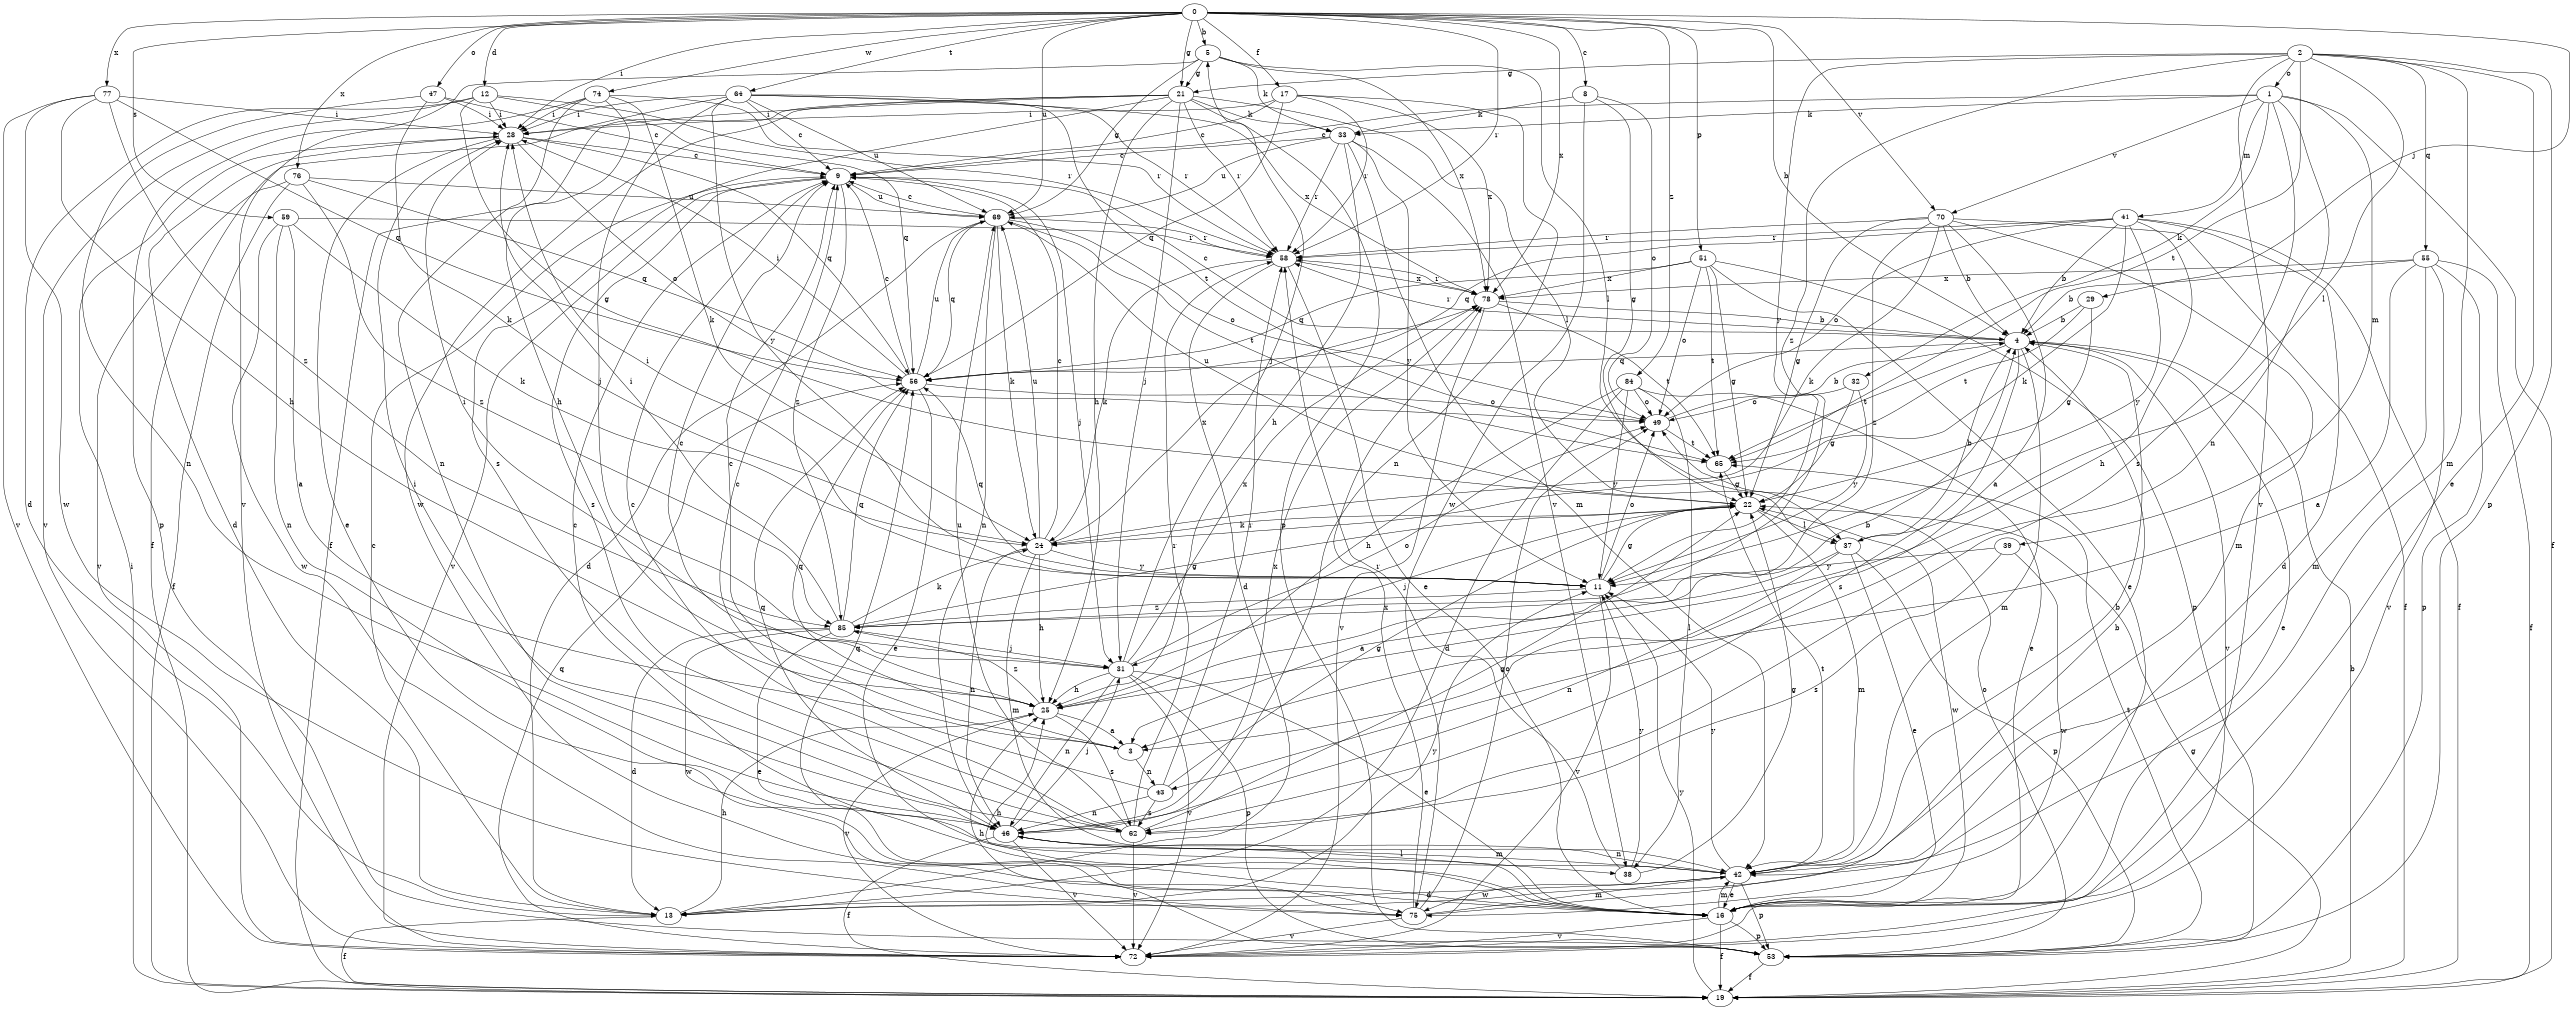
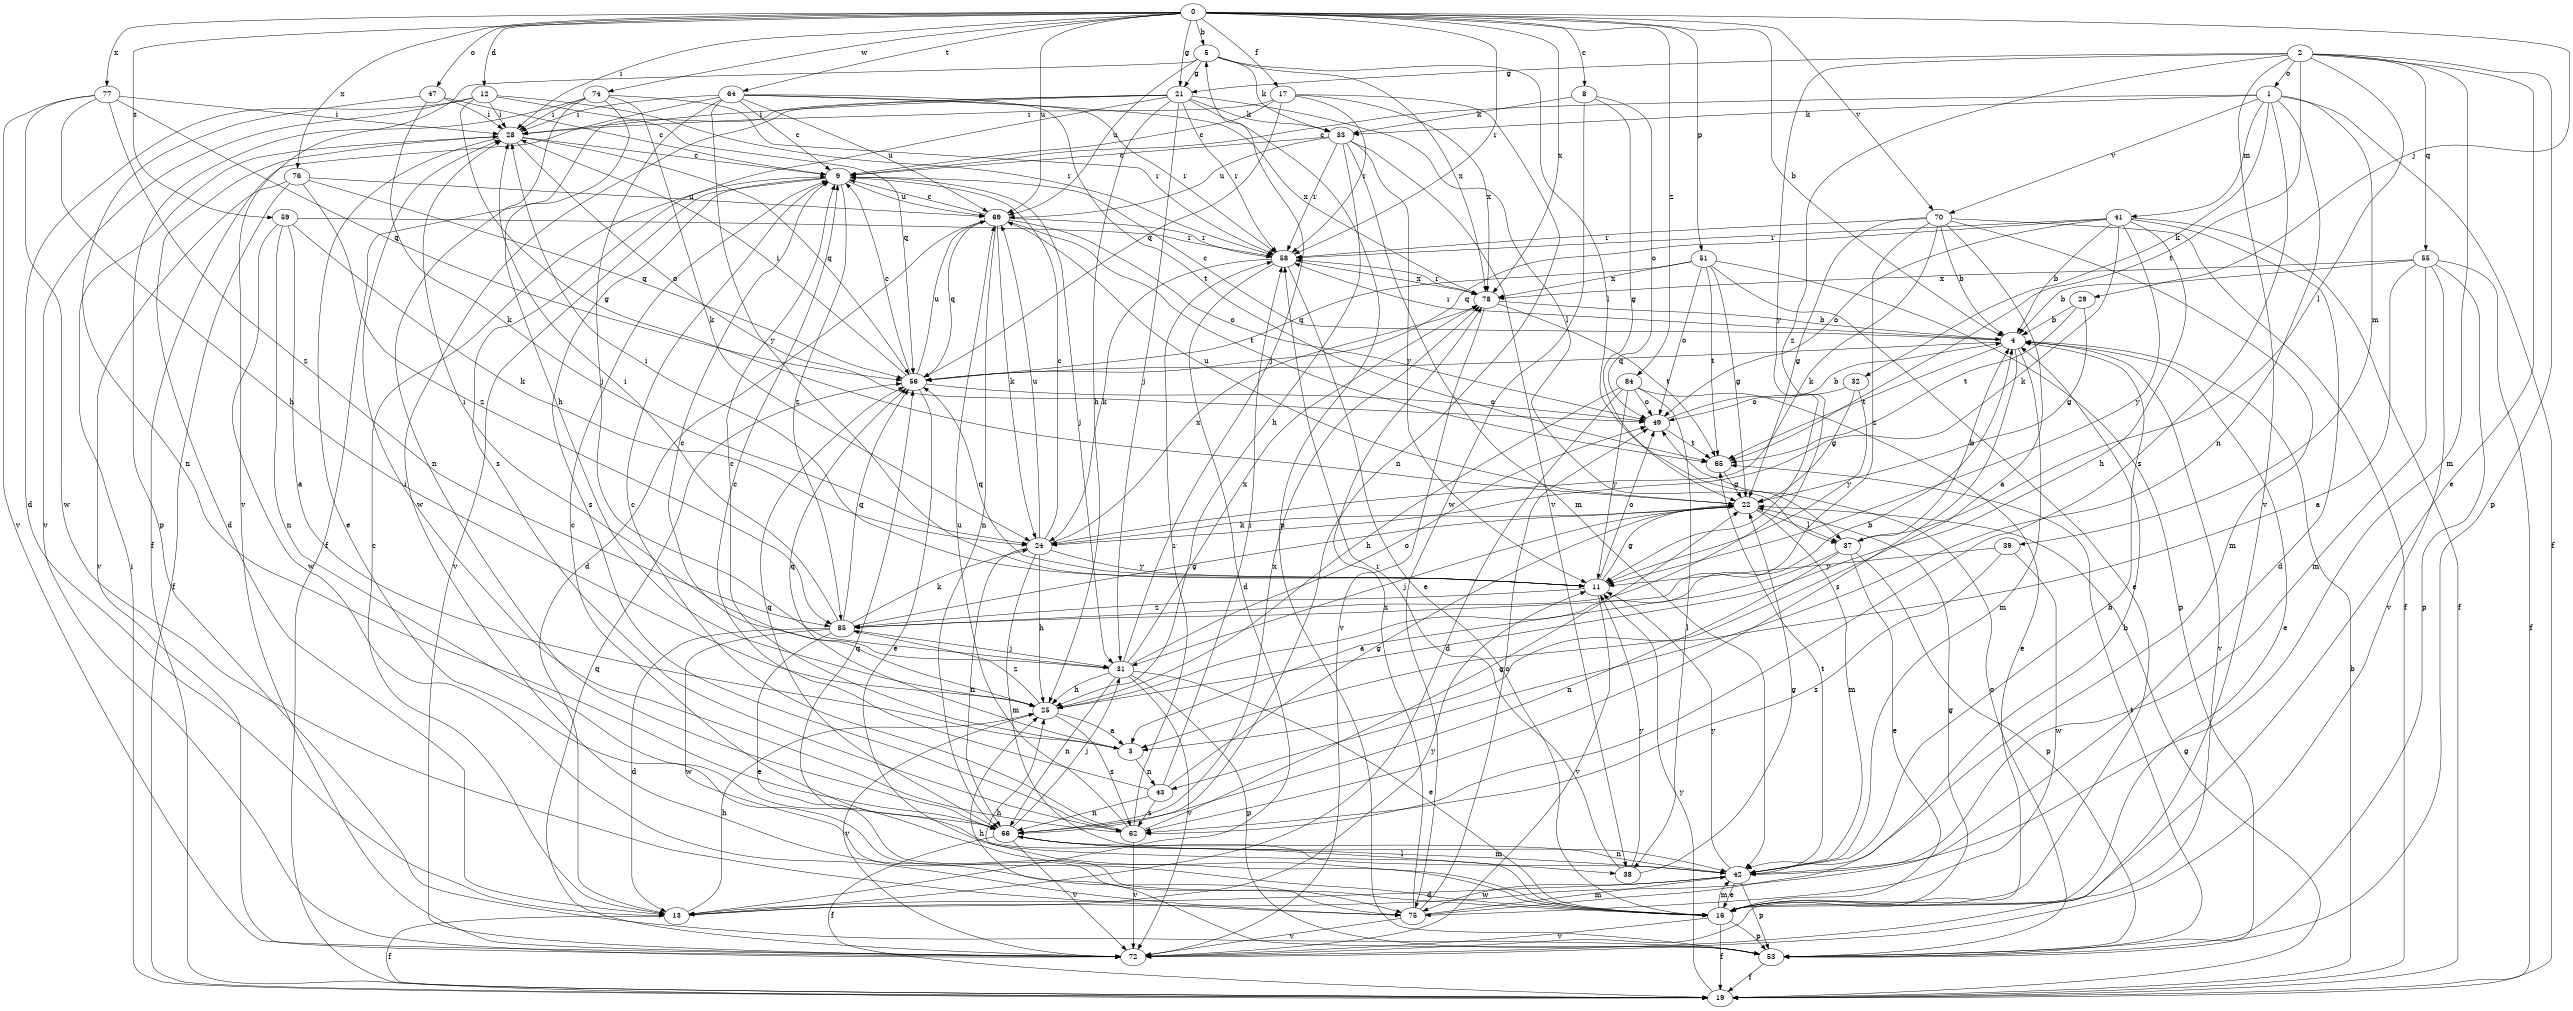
edge "5" -> "69": label "g" -> "u"
edge "16" -> "22": label "w" -> "g"
node "46": label "46" -> "66"
